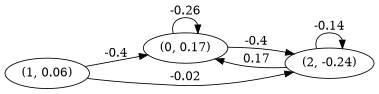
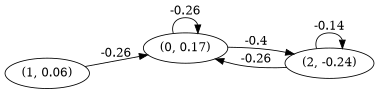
edge "(1, 0.06)" -> "(0, 0.17)": label "-0.4" -> "-0.26"
edge "(2, -0.24)" -> "(0, 0.17)": label "0.17" -> "-0.26"
edge "(1, 0.06)" -> "(2, -0.24)": removed, label "-0.02"
